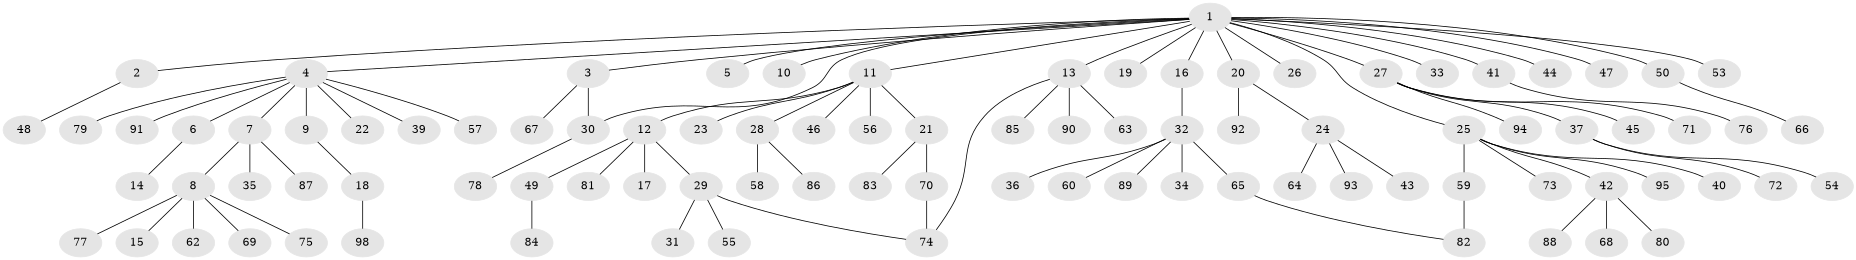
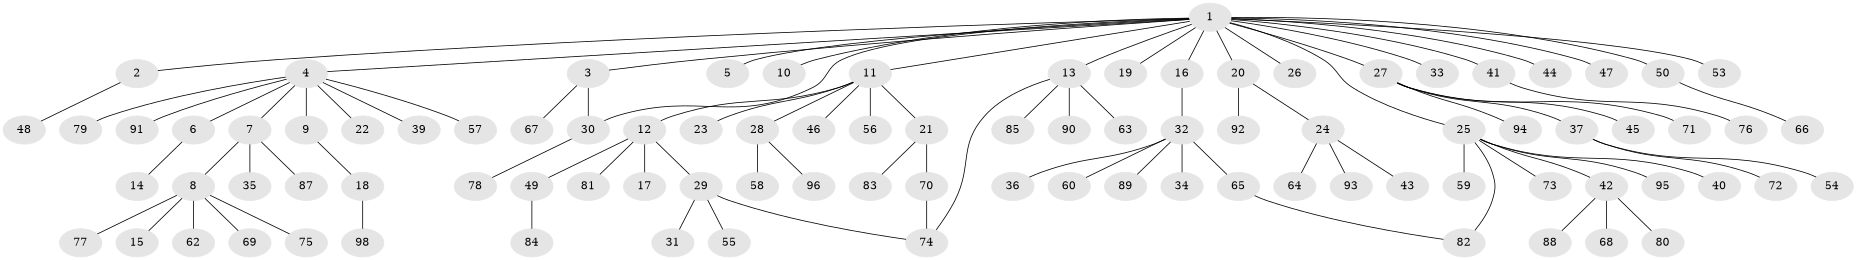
node "86": label "86" -> "96"
edge "59" -- "82": now "25" -- "82"
